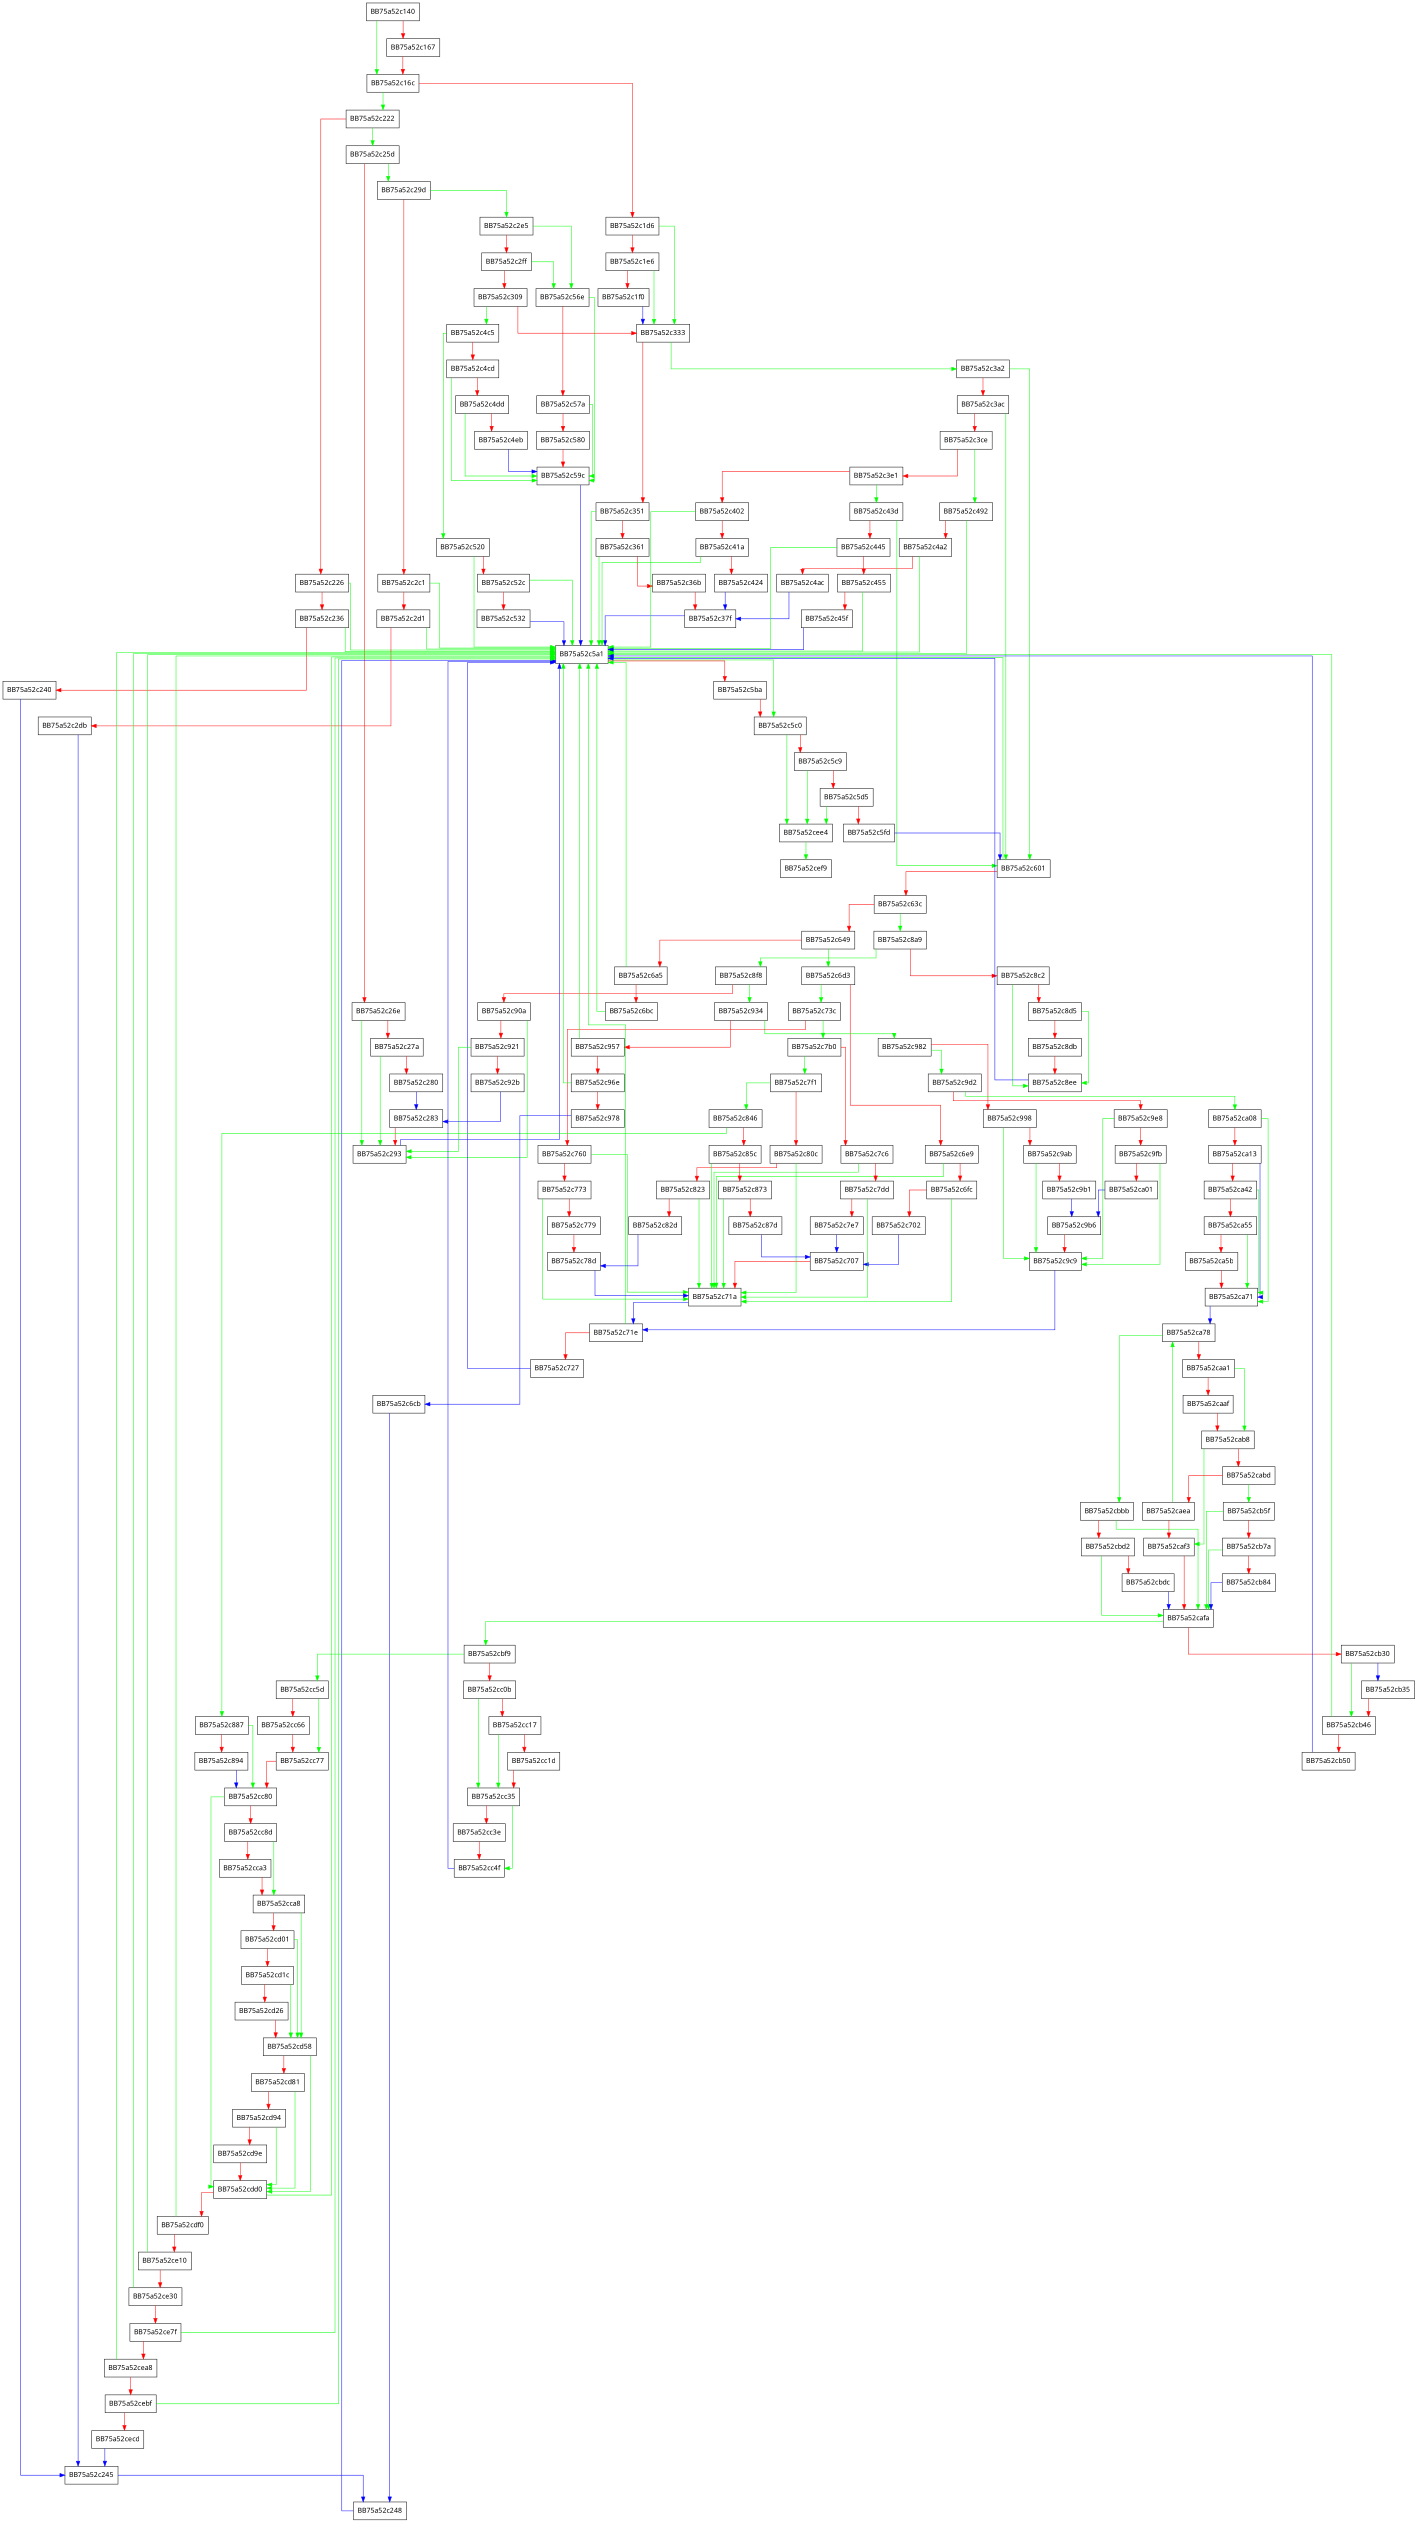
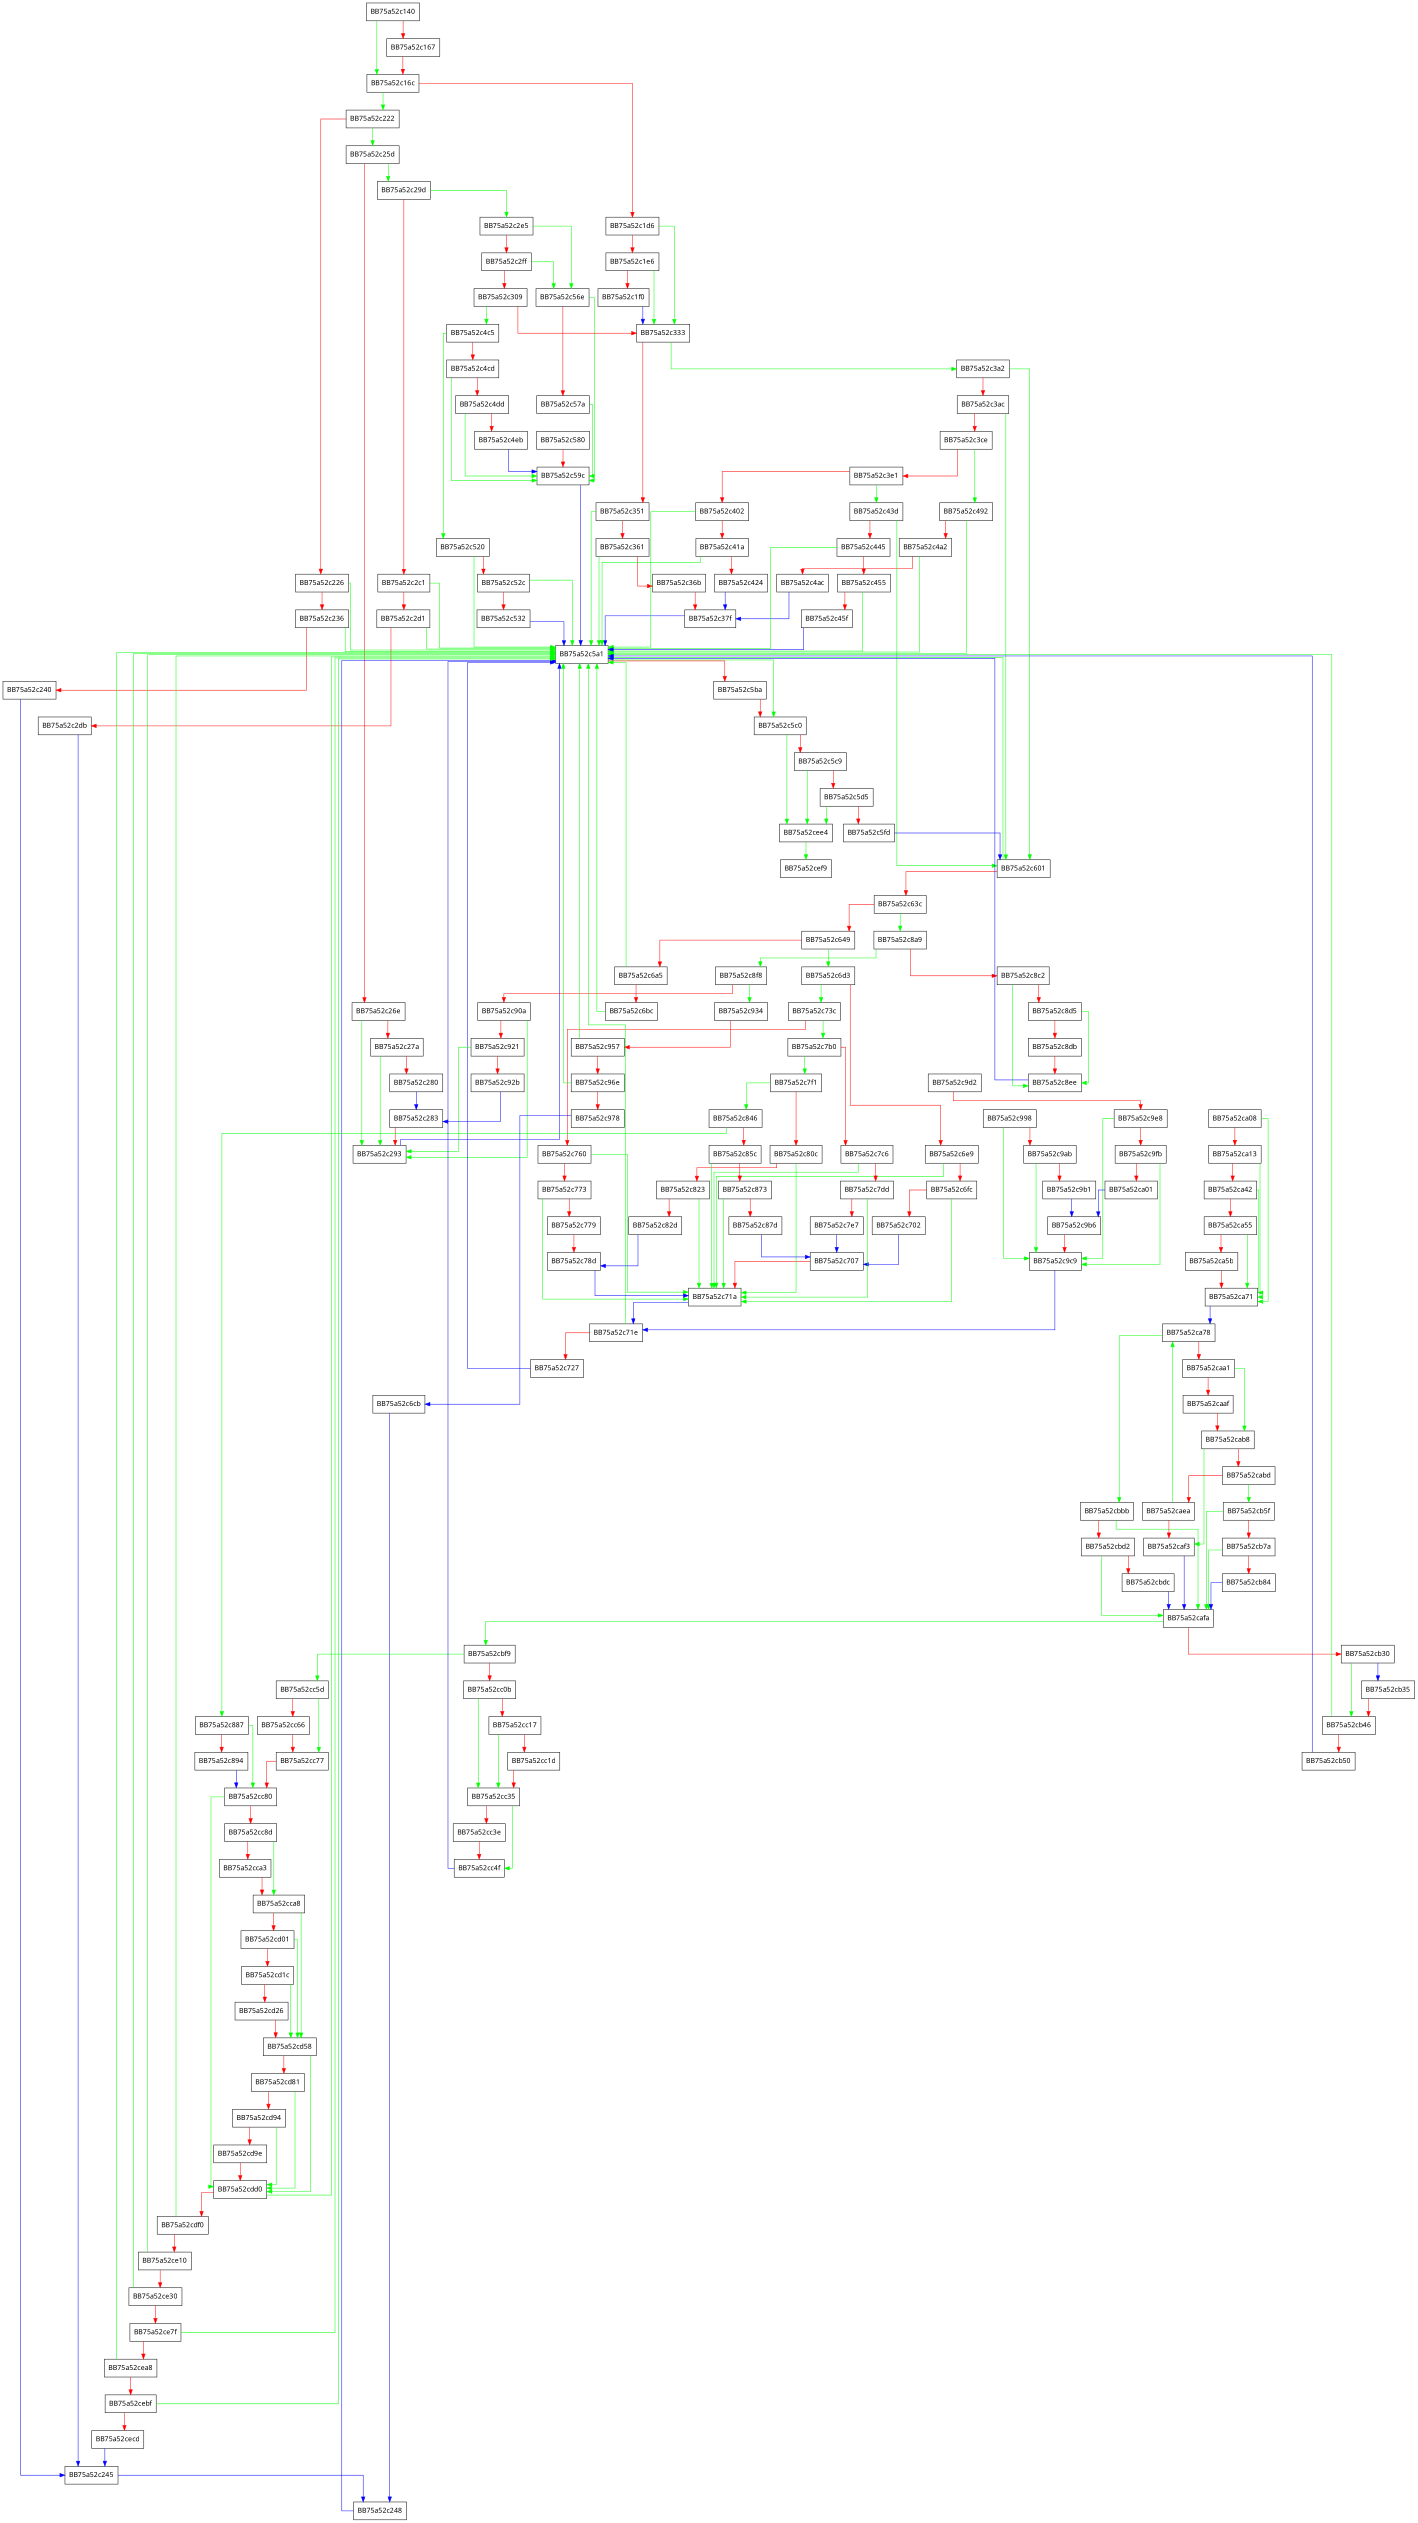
edge "BB75a52c57a" -> "BB75a52c580": removed
node "BB75a52c982": removed
edge "BB75a52c9d2" -> "BB75a52ca08": removed
edge "BB75a52ca13" -> "BB75a52ca71": color blue -> green
edge "BB75a52caf3" -> "BB75a52cafa": color red -> blue
